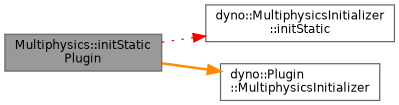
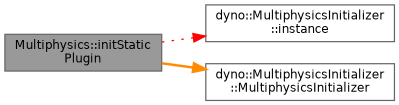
node "dyno::MultiphysicsInitializer ::initStatic": label "dyno::MultiphysicsInitializer ::initStatic" -> "dyno::MultiphysicsInitializer ::instance"
node "dyno::Plugin ::MultiphysicsInitializer": label "dyno::Plugin ::MultiphysicsInitializer" -> "dyno::MultiphysicsInitializer ::MultiphysicsInitializer"
